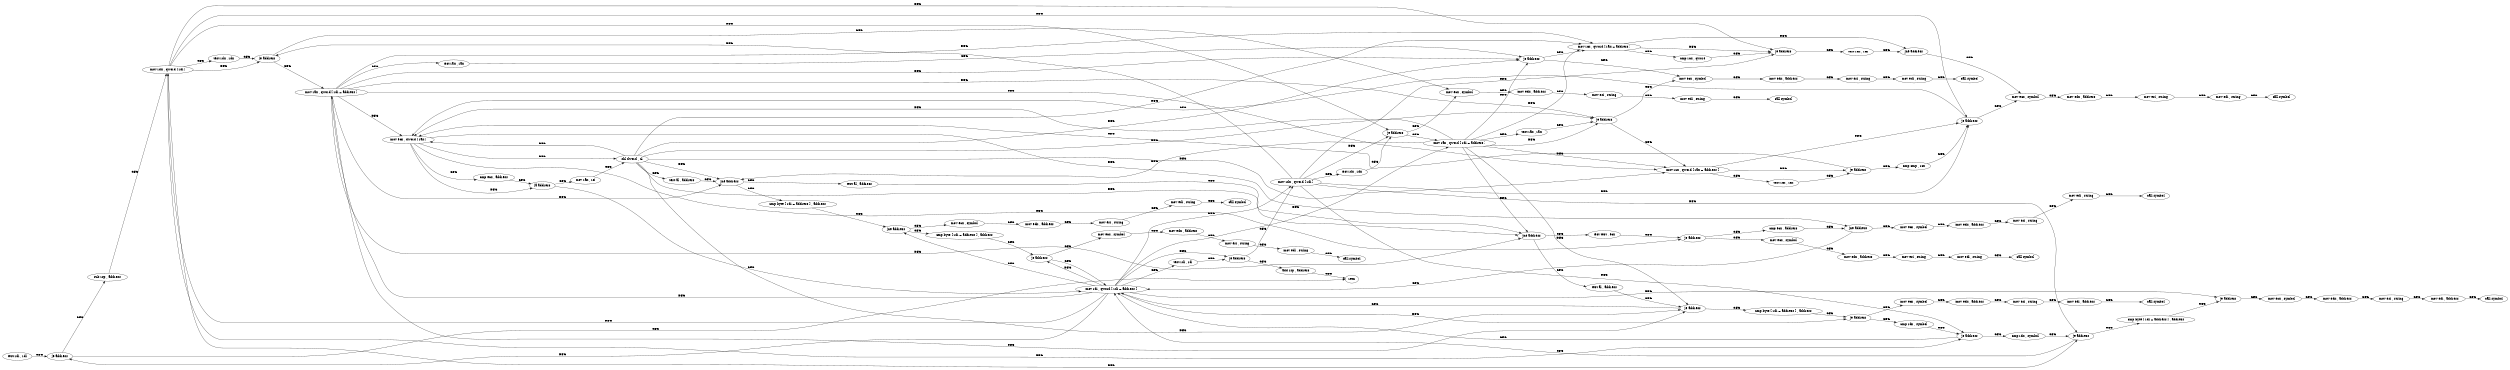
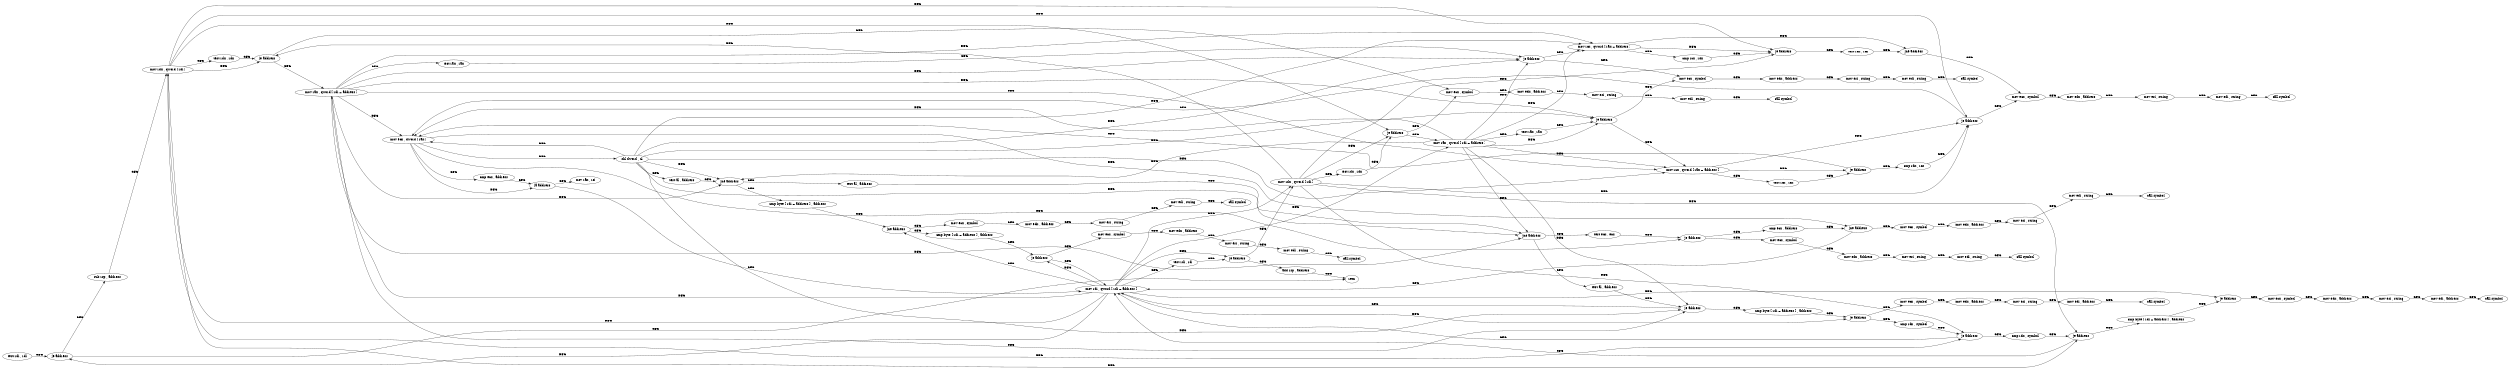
node "cmp rcx , qword": label "cmp rcx , qword" -> "cmp rcx , rdx"
node "cmp cmp , rcx": label "cmp cmp , rcx" -> "cmp rdx , rcx"
edge "mov rax , rsi" -> "shl dword , cl": removed, label "CFG"
node "test test , ecx": label "test test , ecx" -> "test ecx , ecx"
